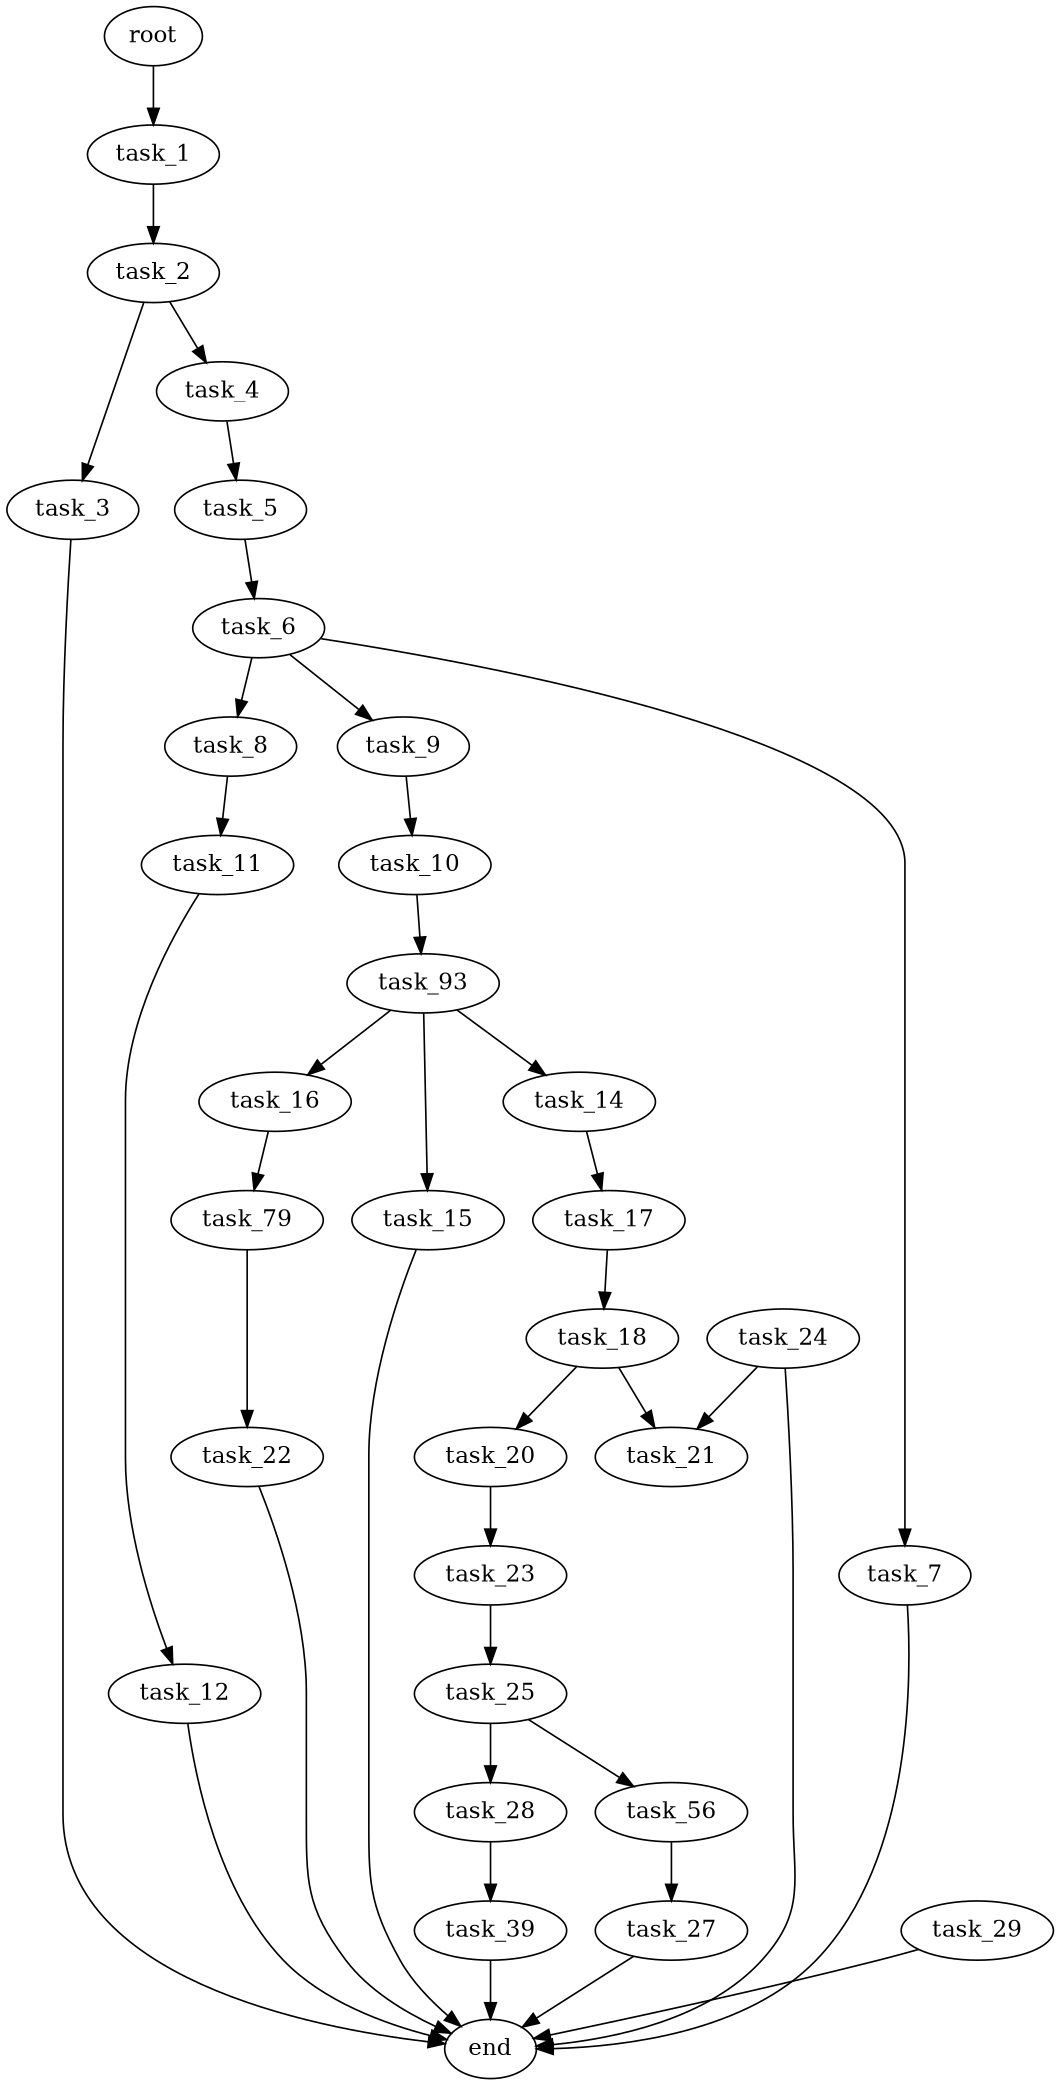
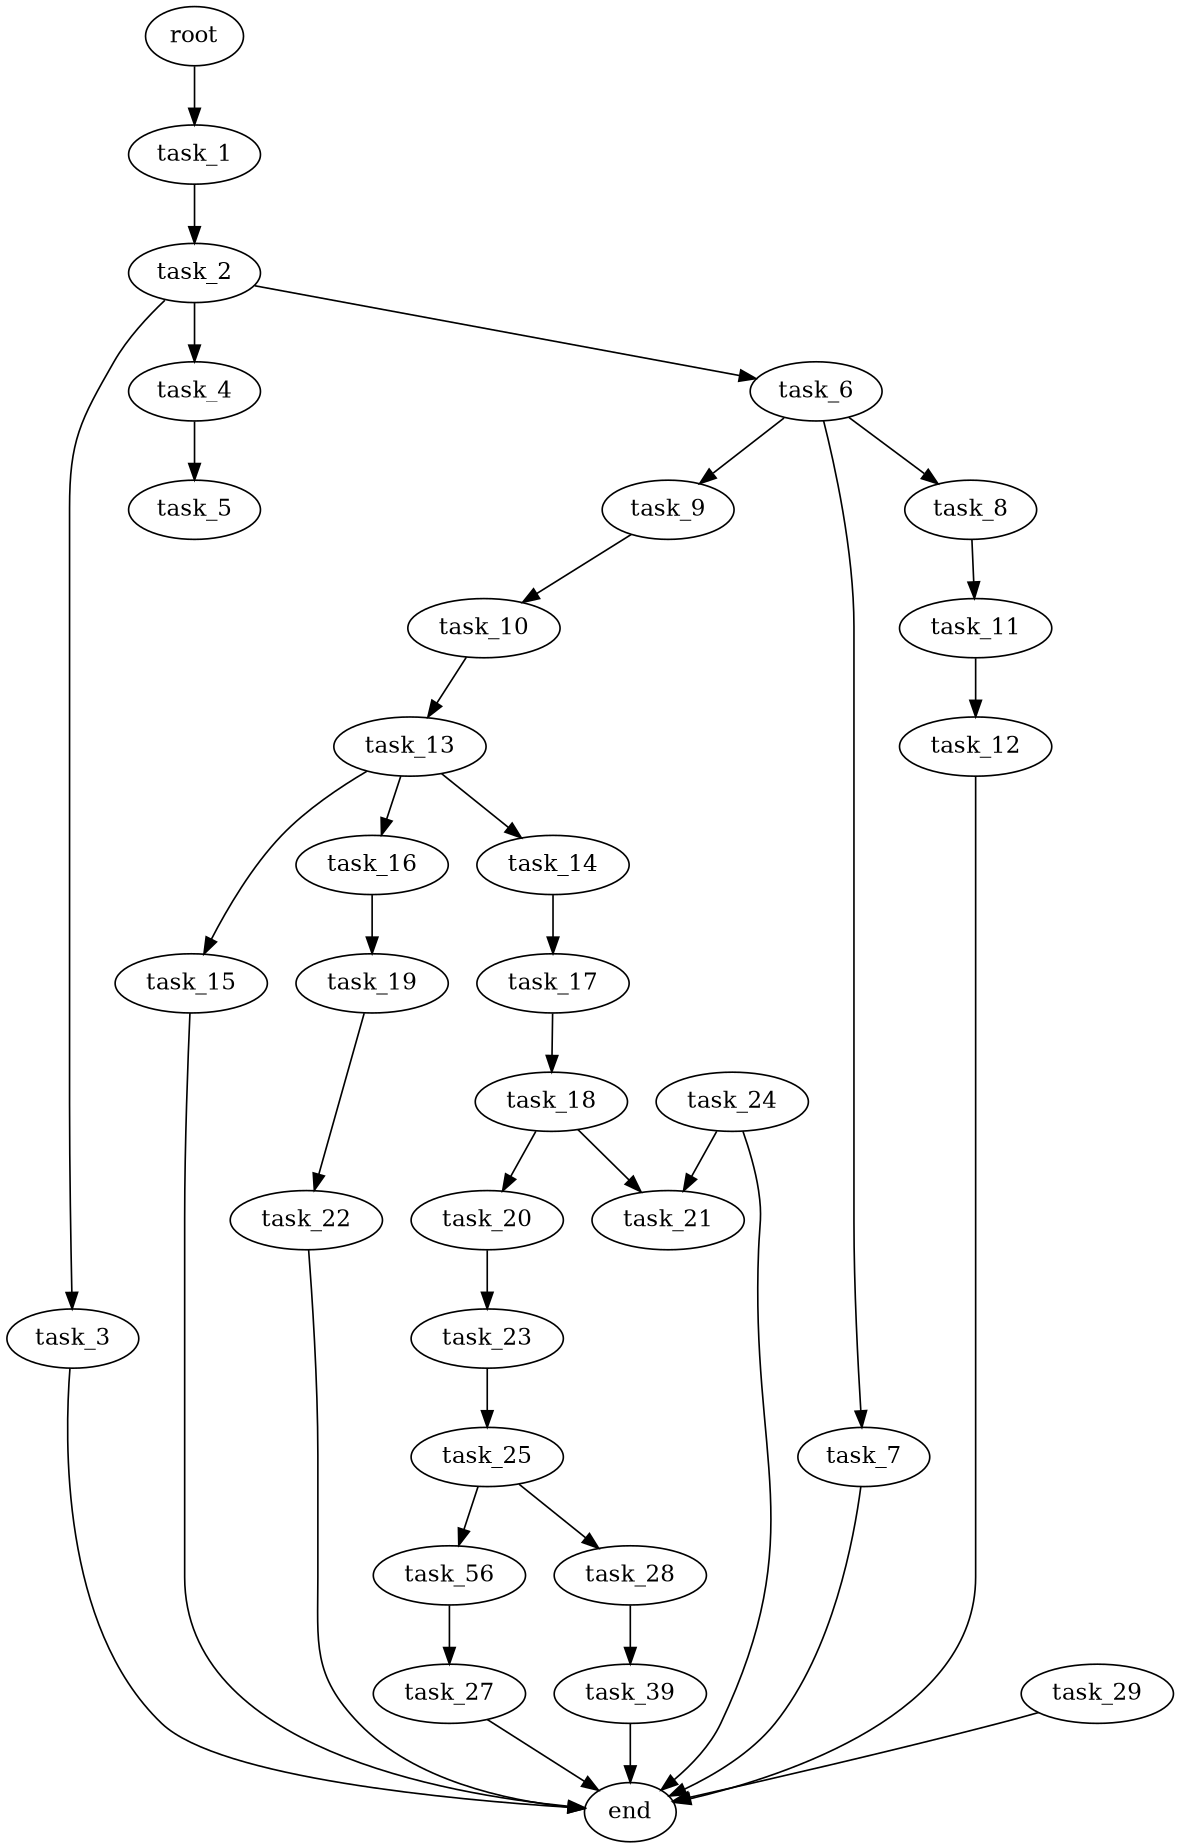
edge "task_5" -> "task_6": now "task_2" -> "task_6"
node "task_93": label "task_93" -> "task_13"
node "task_79": label "task_79" -> "task_19"
